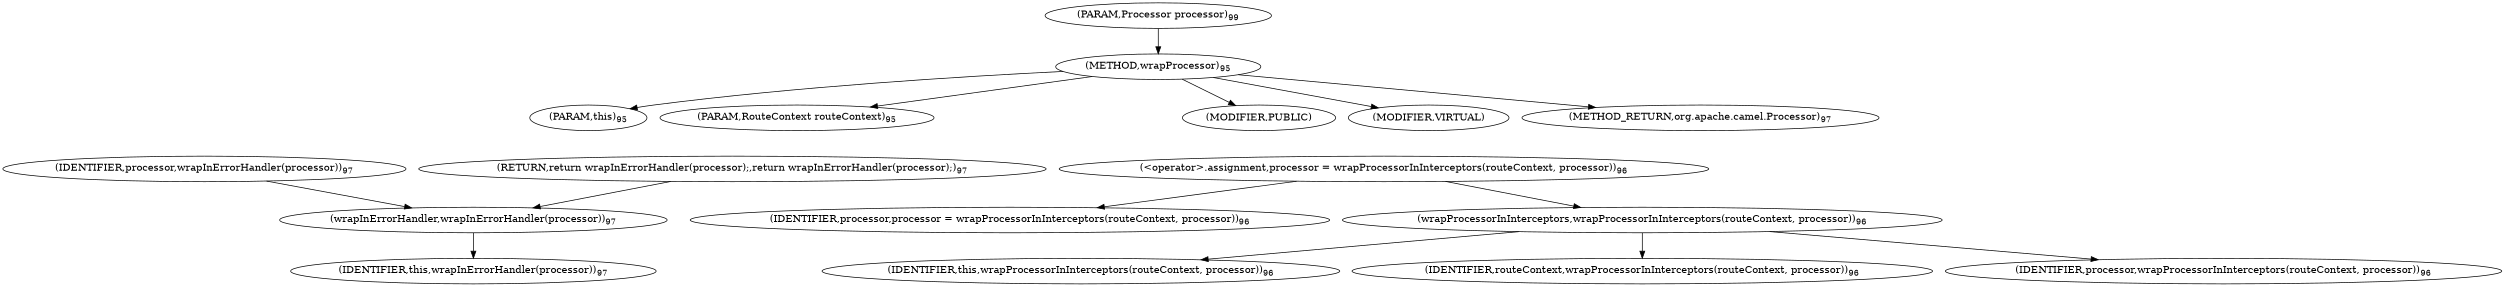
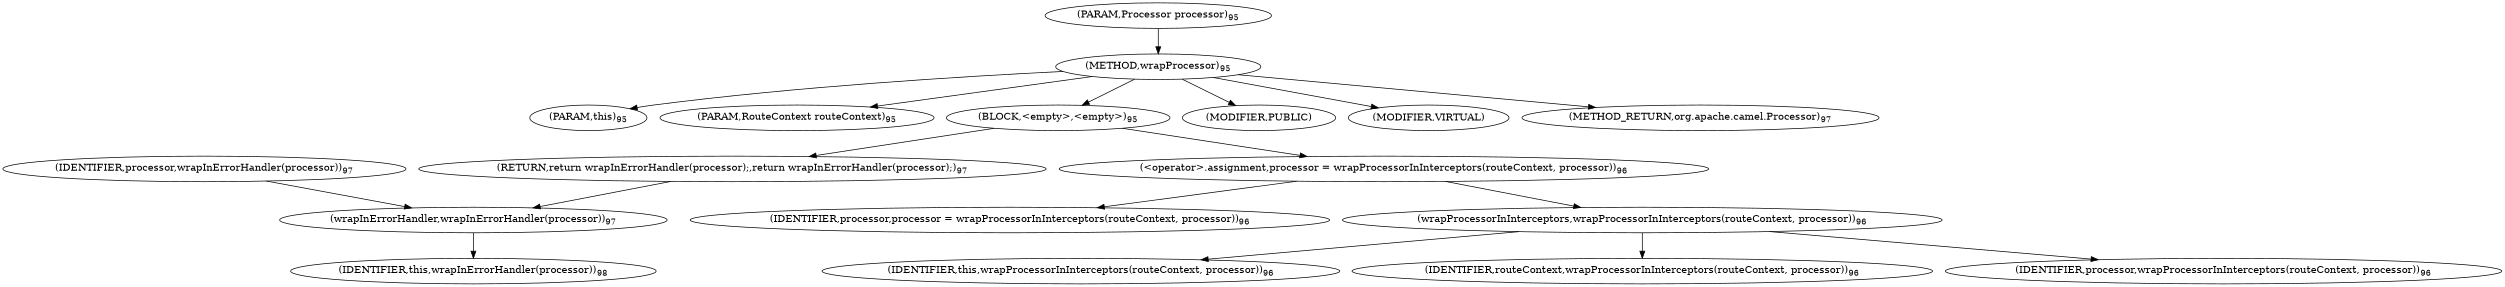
node "(PARAM,Processor processor)": text "99" -> "95"
node "(BLOCK,<empty>,<empty>)": added
node "(IDENTIFIER,this,wrapInErrorHandler(processor))": text "97" -> "98"
